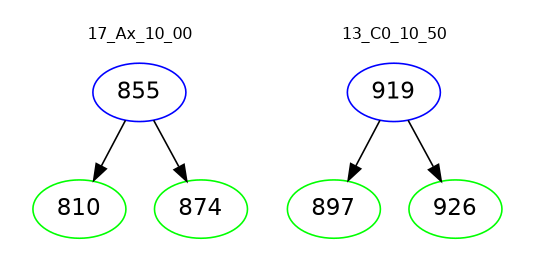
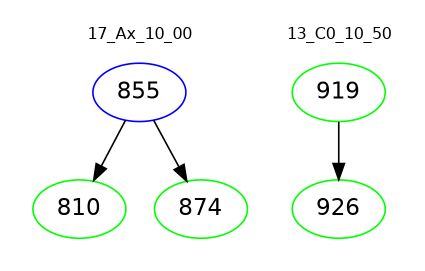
node "919": color blue -> green
node "897": removed
